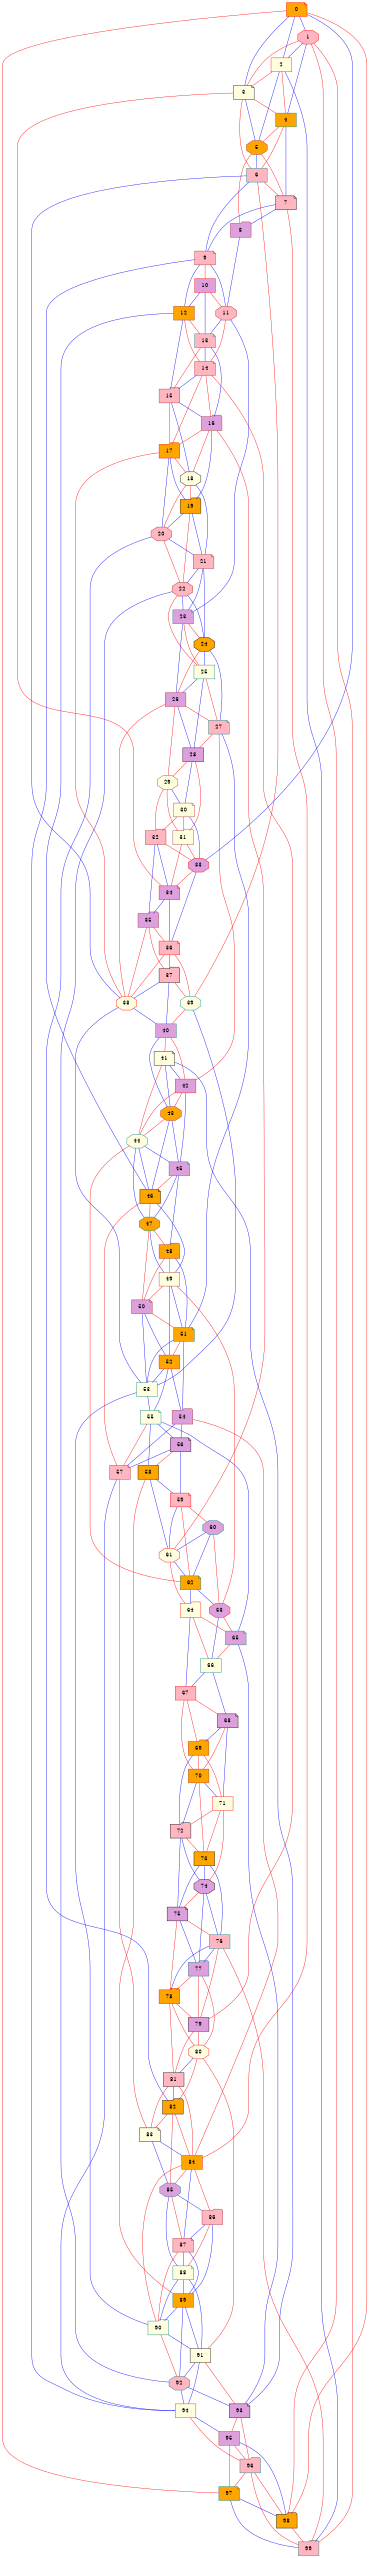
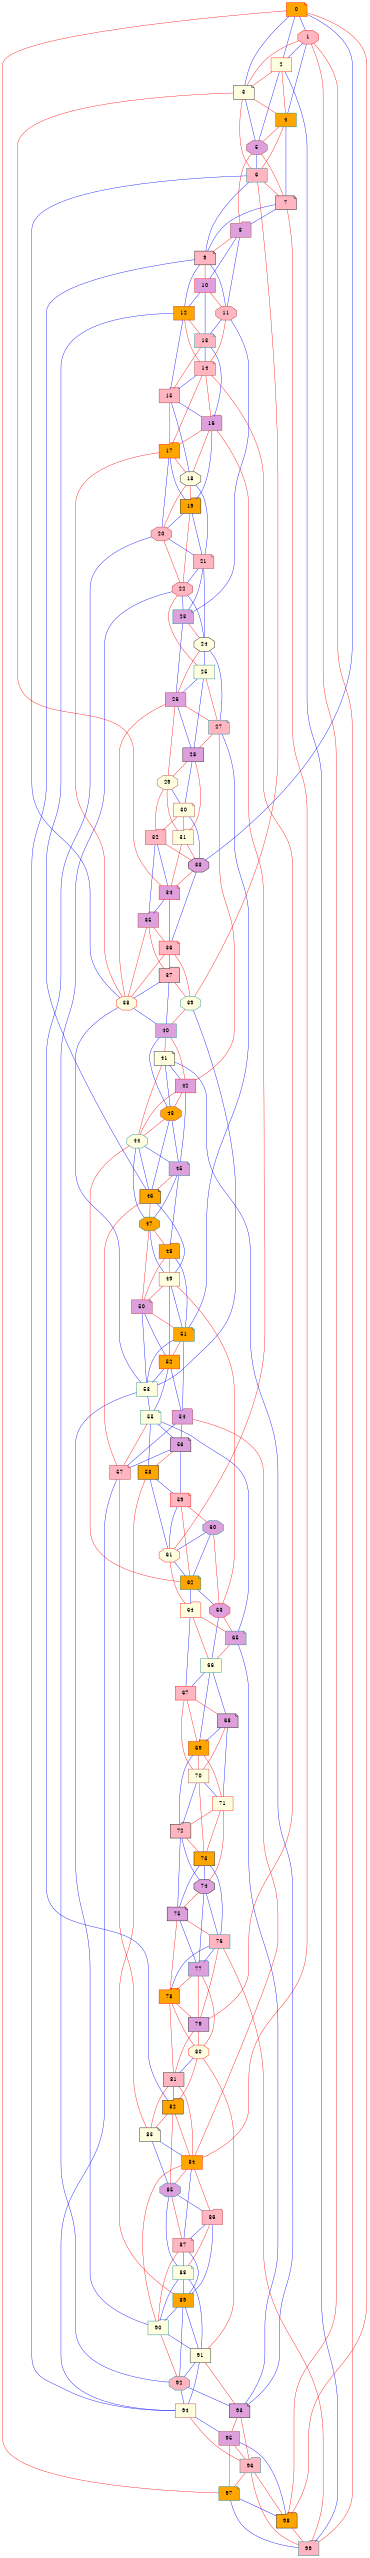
node "5": fillcolor orange -> plum
edge "8" -- "9": added
node "9": color brown -> black
edge "8" -- "10": added
node "24": fillcolor orange -> lightyellow
edge "23" -- "25": removed
node "33": color red -> black
edge "66" -- "69": added
node "70": fillcolor orange -> lightyellow
